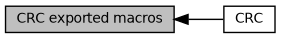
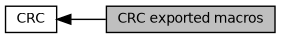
edge "CRC" -> "CRC exported macros": reversed
